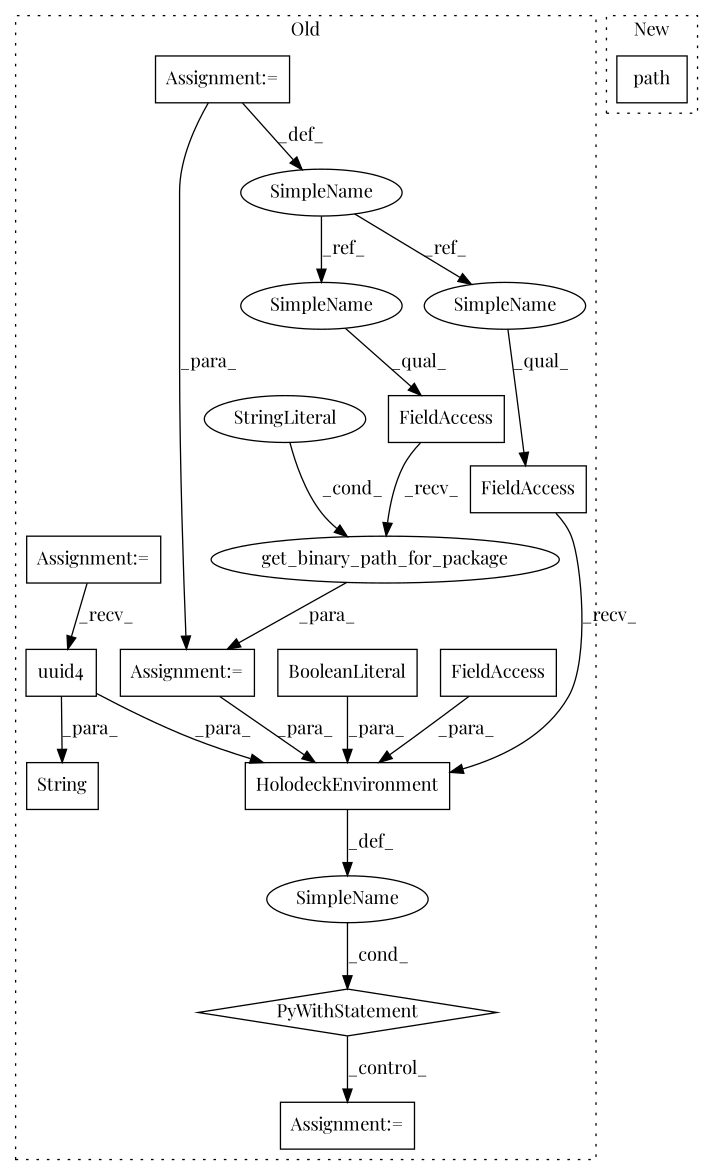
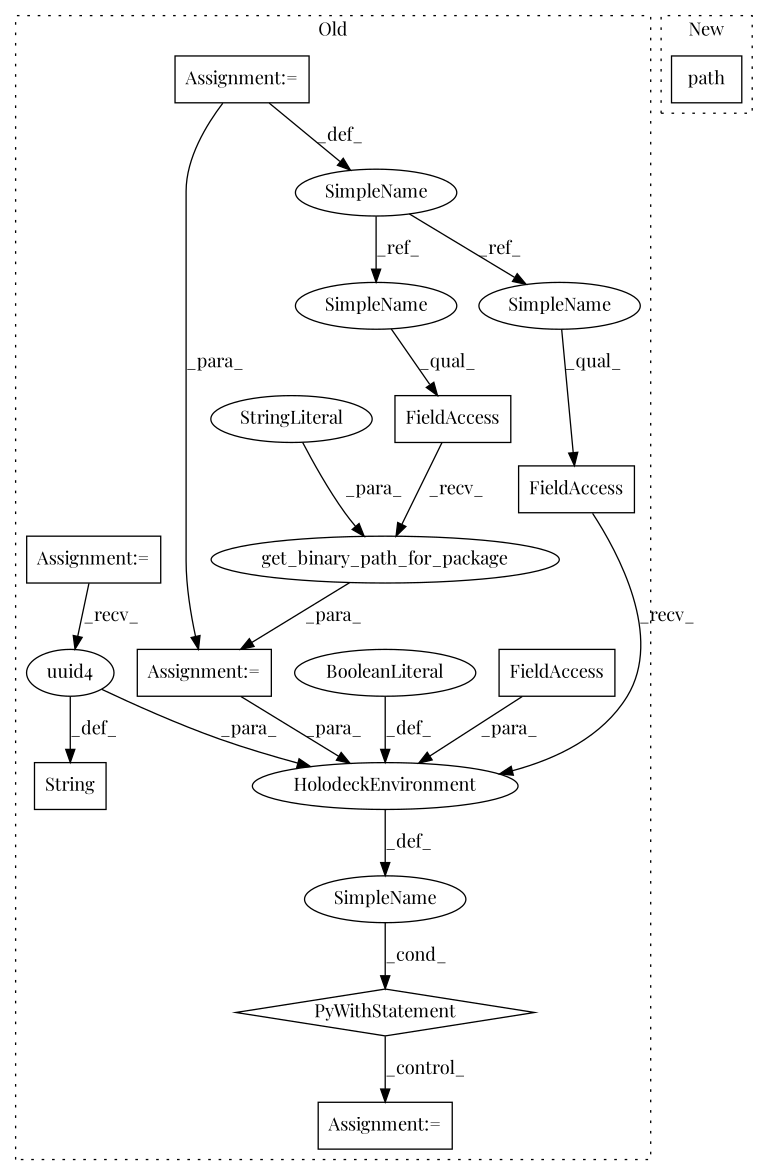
edge "StringLiteral" -> "get_binary_path_for_package": label "_cond_" -> "_para_"
node "uuid4": shape box -> ellipse
node "BooleanLiteral": shape box -> ellipse
edge "uuid4" -> "String": label "_para_" -> "_def_"
edge "BooleanLiteral" -> "HolodeckEnvironment": label "_para_" -> "_def_"
node "HolodeckEnvironment": shape box -> ellipse
